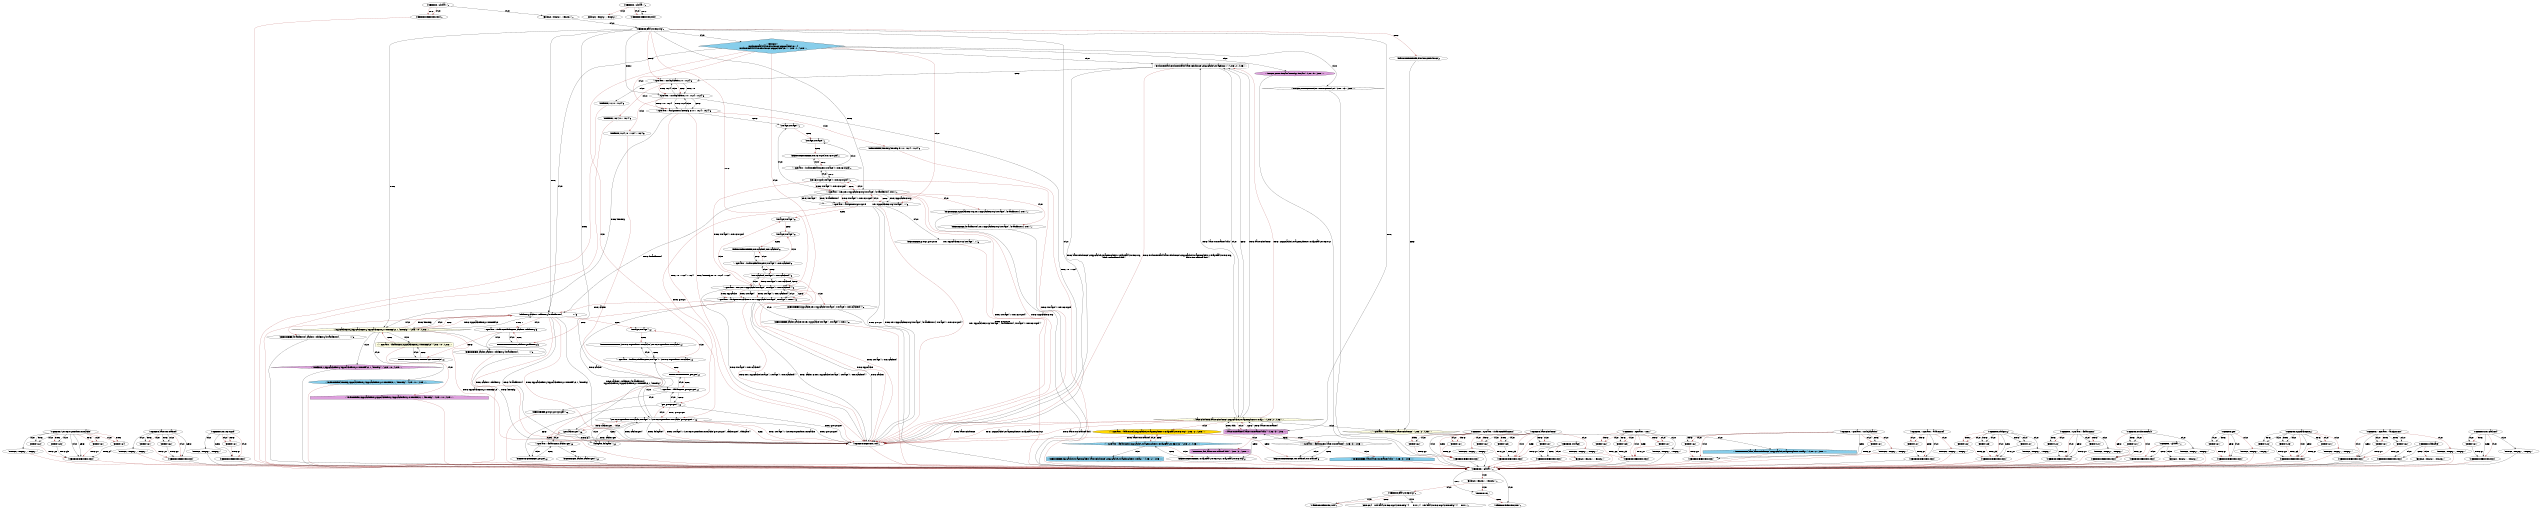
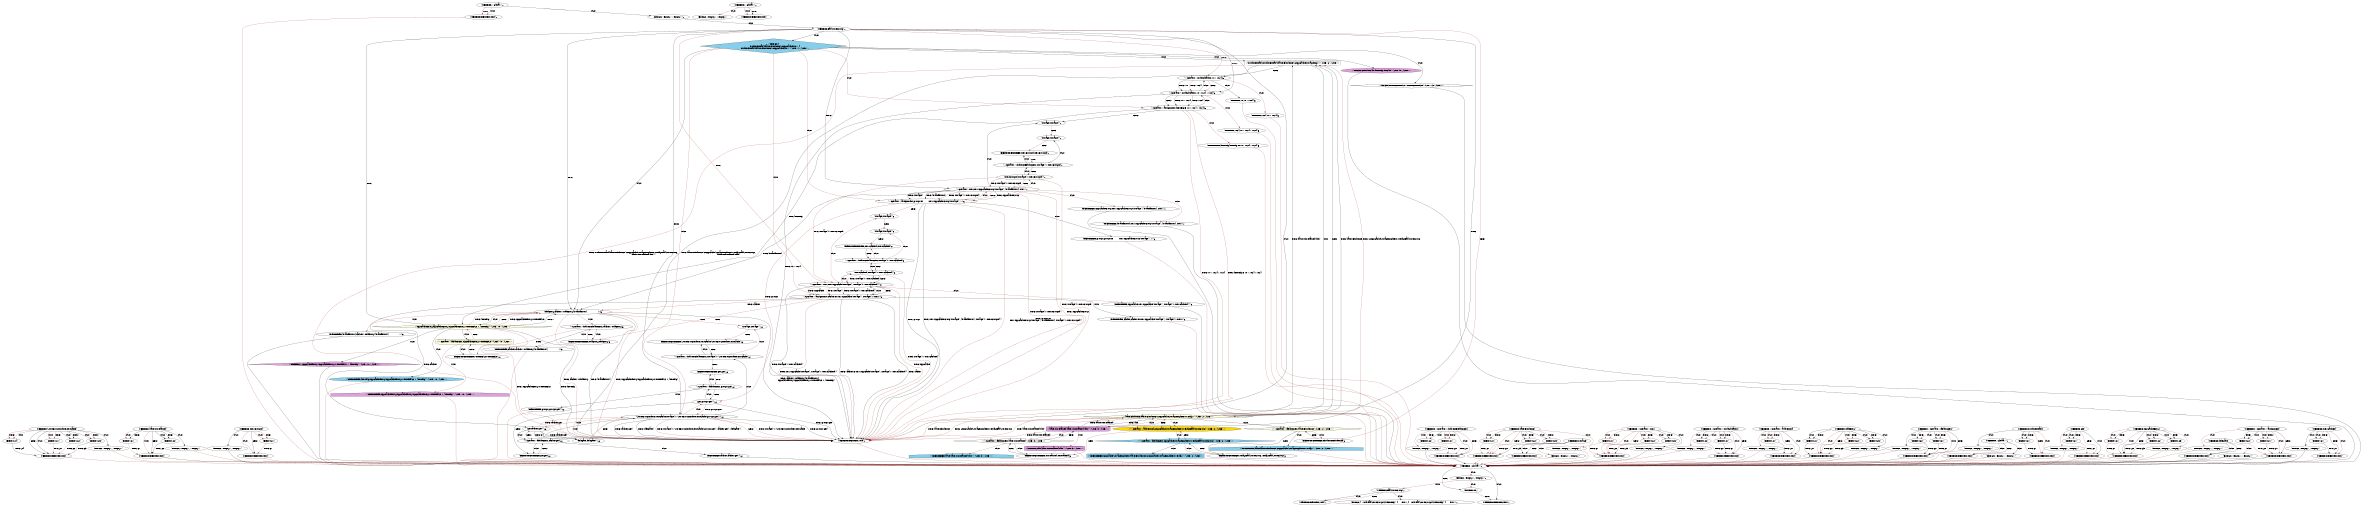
edge "<(<operator>.fieldAccess,base::BindOnce)<SUB>2</SUB>>" -> "(FIELD_IDENTIFIER,BindOnce,BindOnce)": added, label "AST:"
